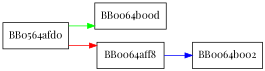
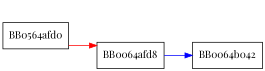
node "BB0064b00d": removed
node "BB0064aff8": label "BB0064aff8" -> "BB0064afd8"
node "BB0064b002": label "BB0064b002" -> "BB0064b042"
